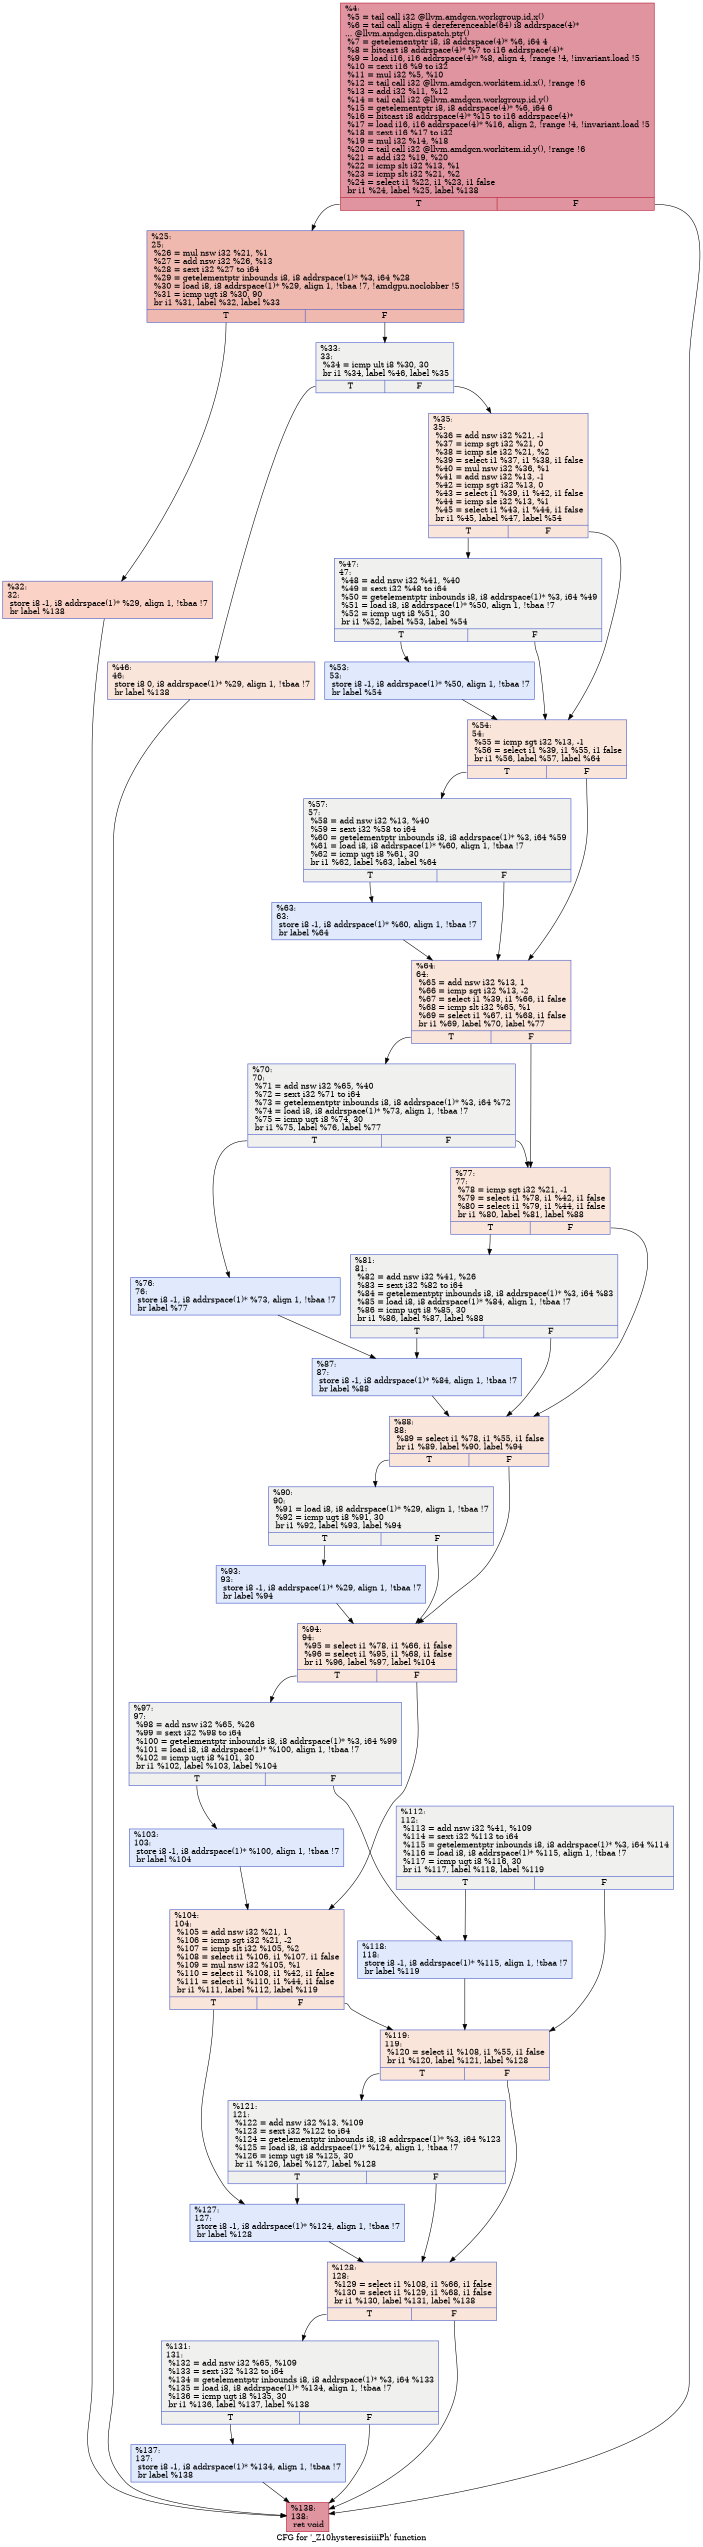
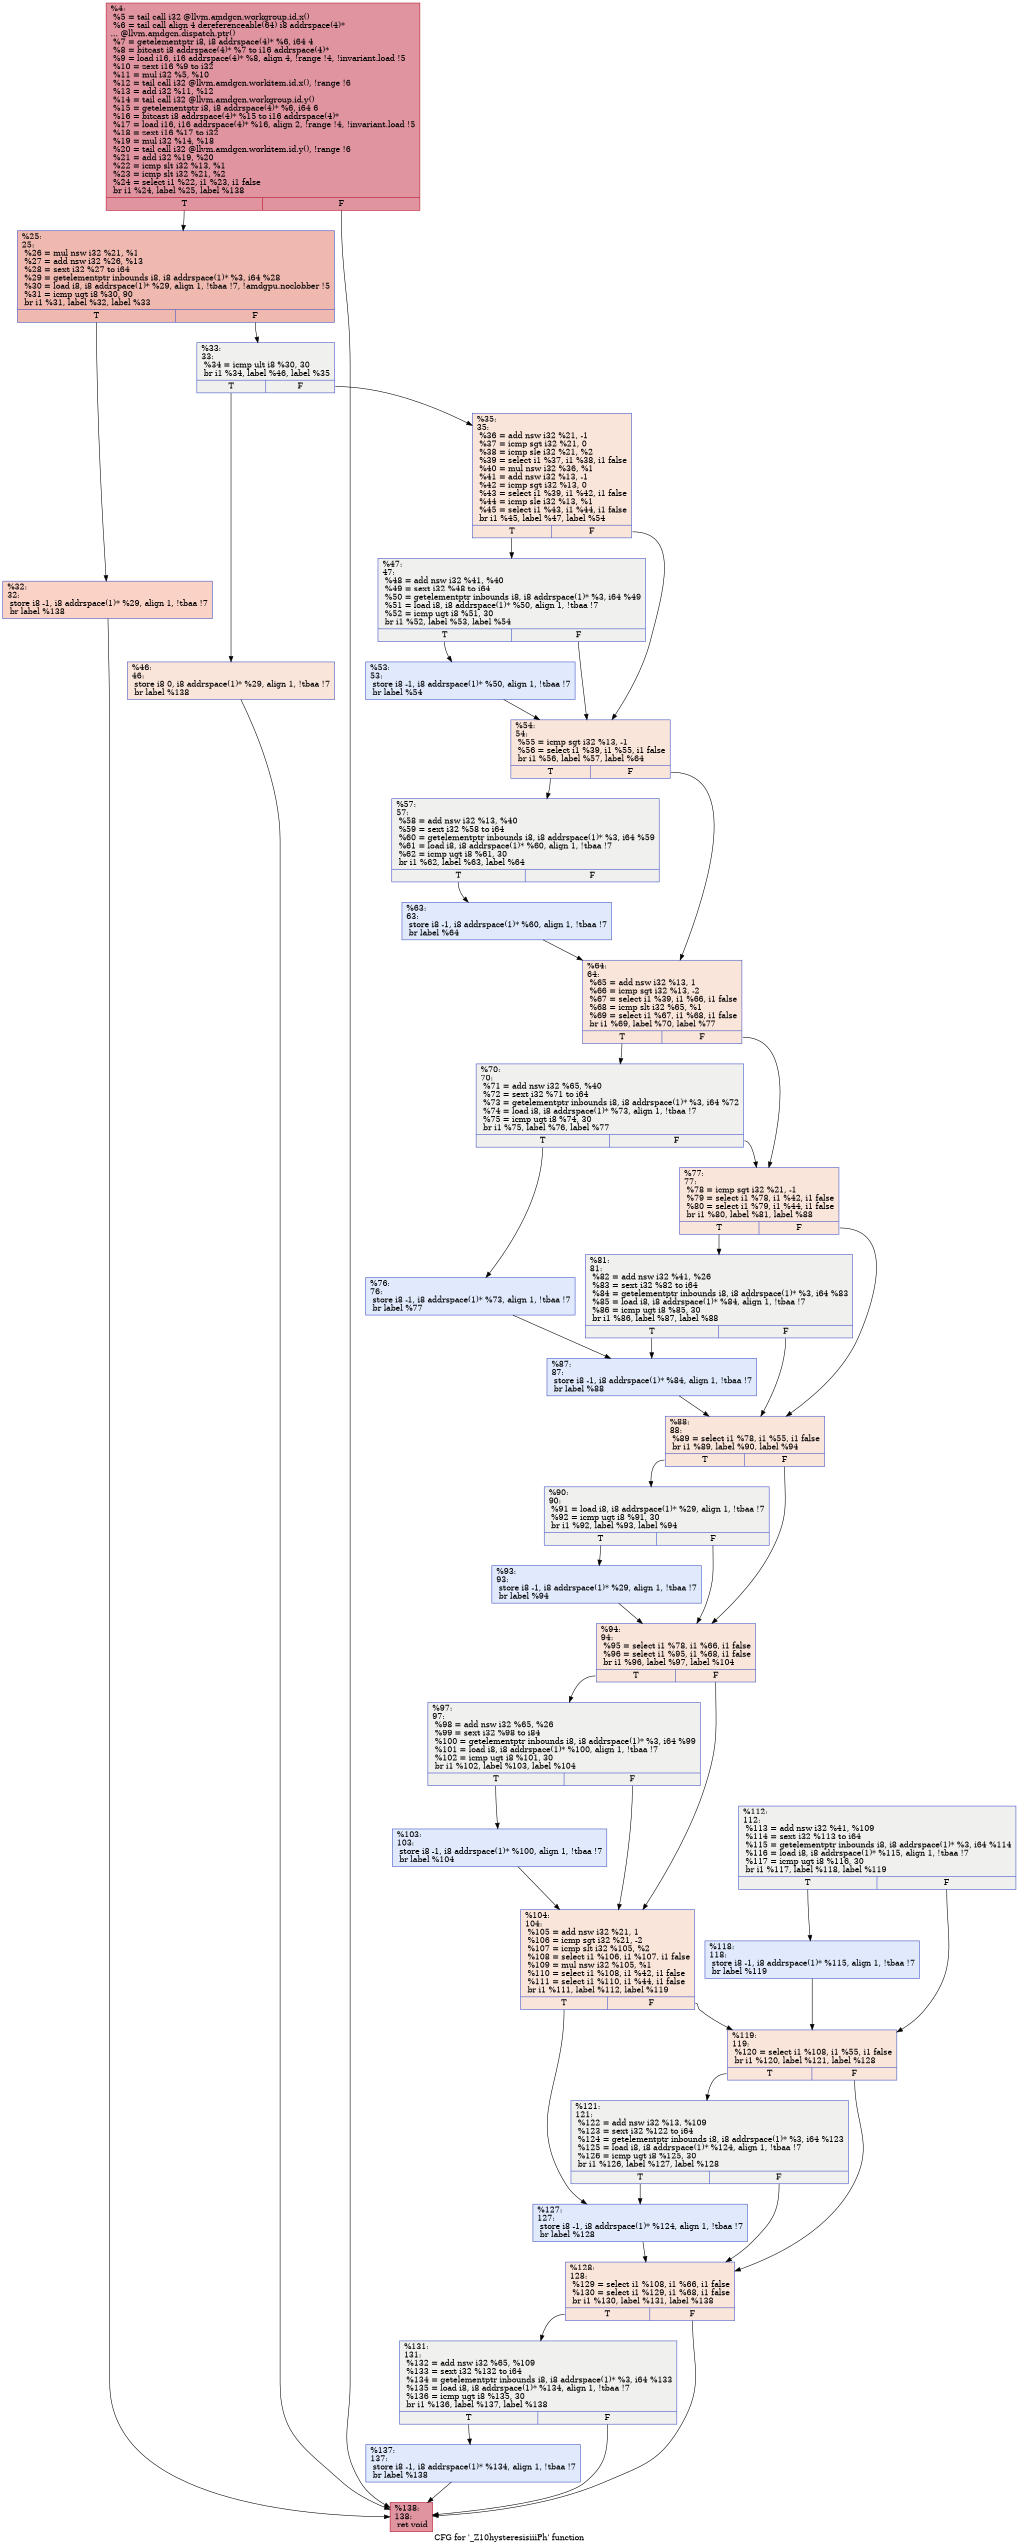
edge "%57:" -> "%64:": removed
node "%97:": text "%99 = sext i32 %98 to i64" -> "%99 = sext i32 %98 to i84"
edge "%97:" -> "%118:": now "%97:" -> "%104:"
